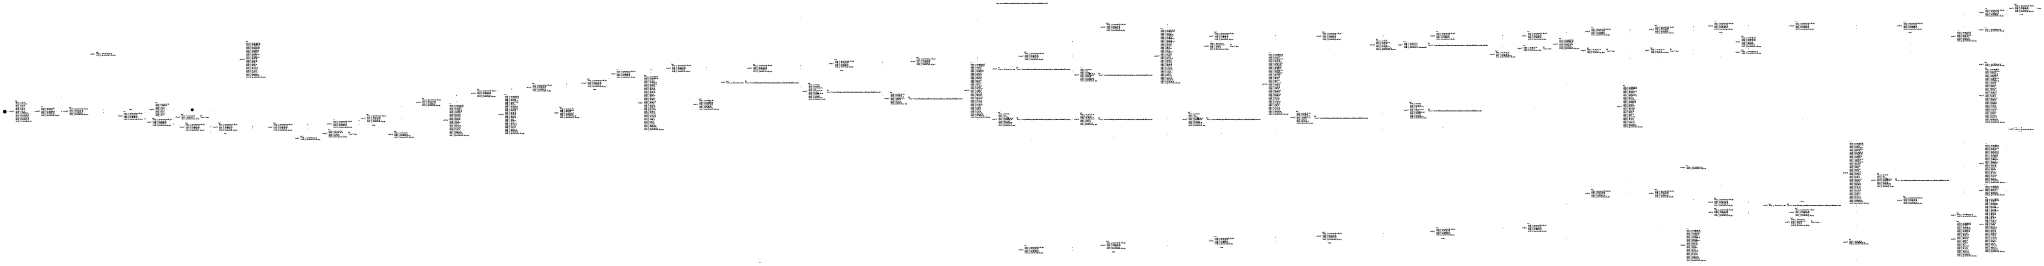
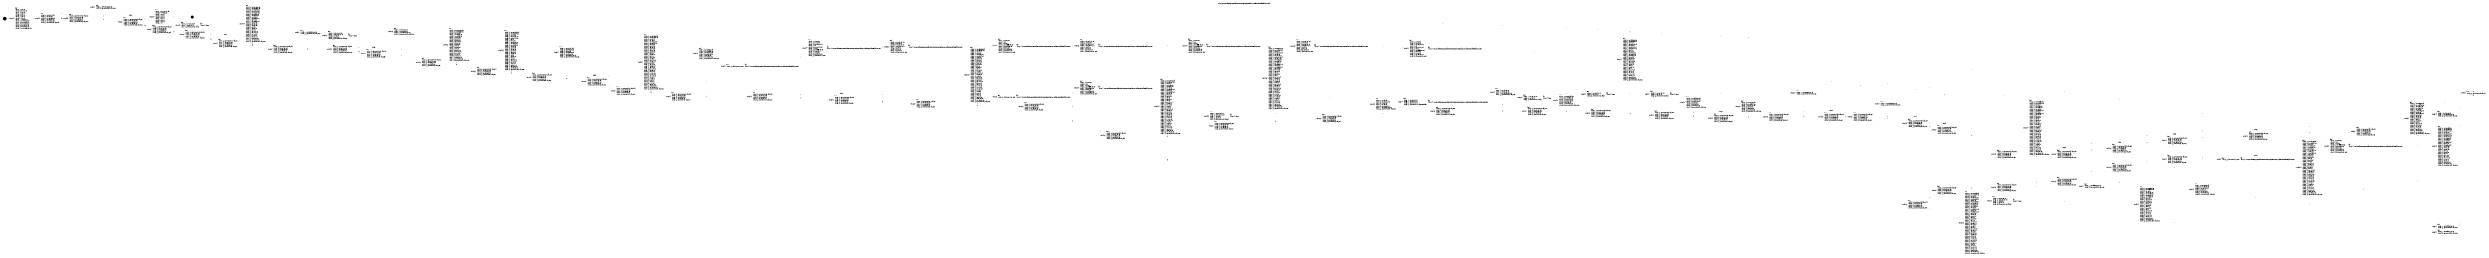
node "0x4019f4 [28]": added
node "0x401b44 [28]": added
node "0x401ab8 [28]": removed
